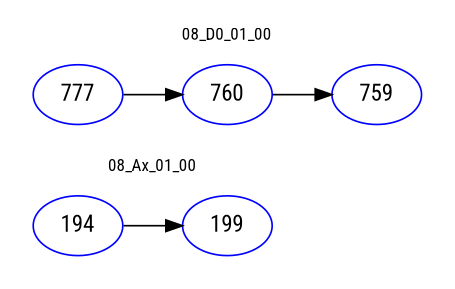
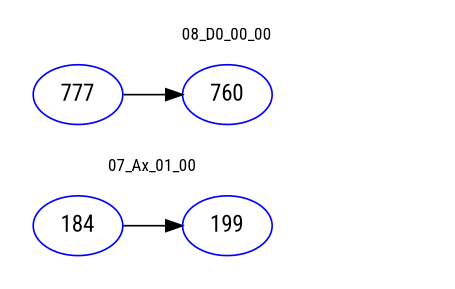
cluster "08_D0_01_00": label "08_D0_01_00" -> "08_D0_00_00"
node "759": removed
cluster "08_Ax_01_00": label "08_Ax_01_00" -> "07_Ax_01_00"
node "194": label "194" -> "184"
